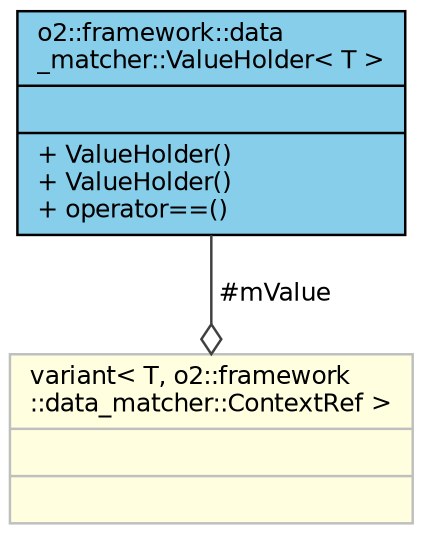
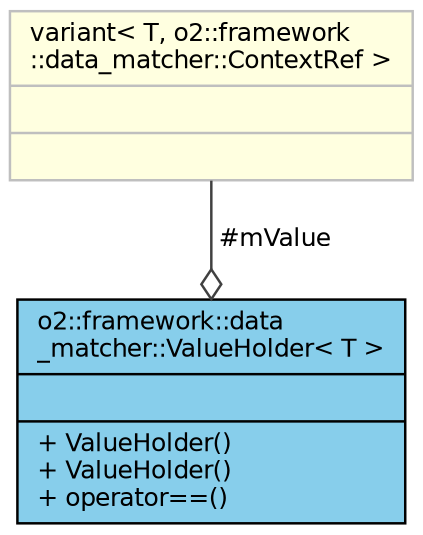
edge "o2::framework::data" -> "variant< T, o2::framework": reversed
